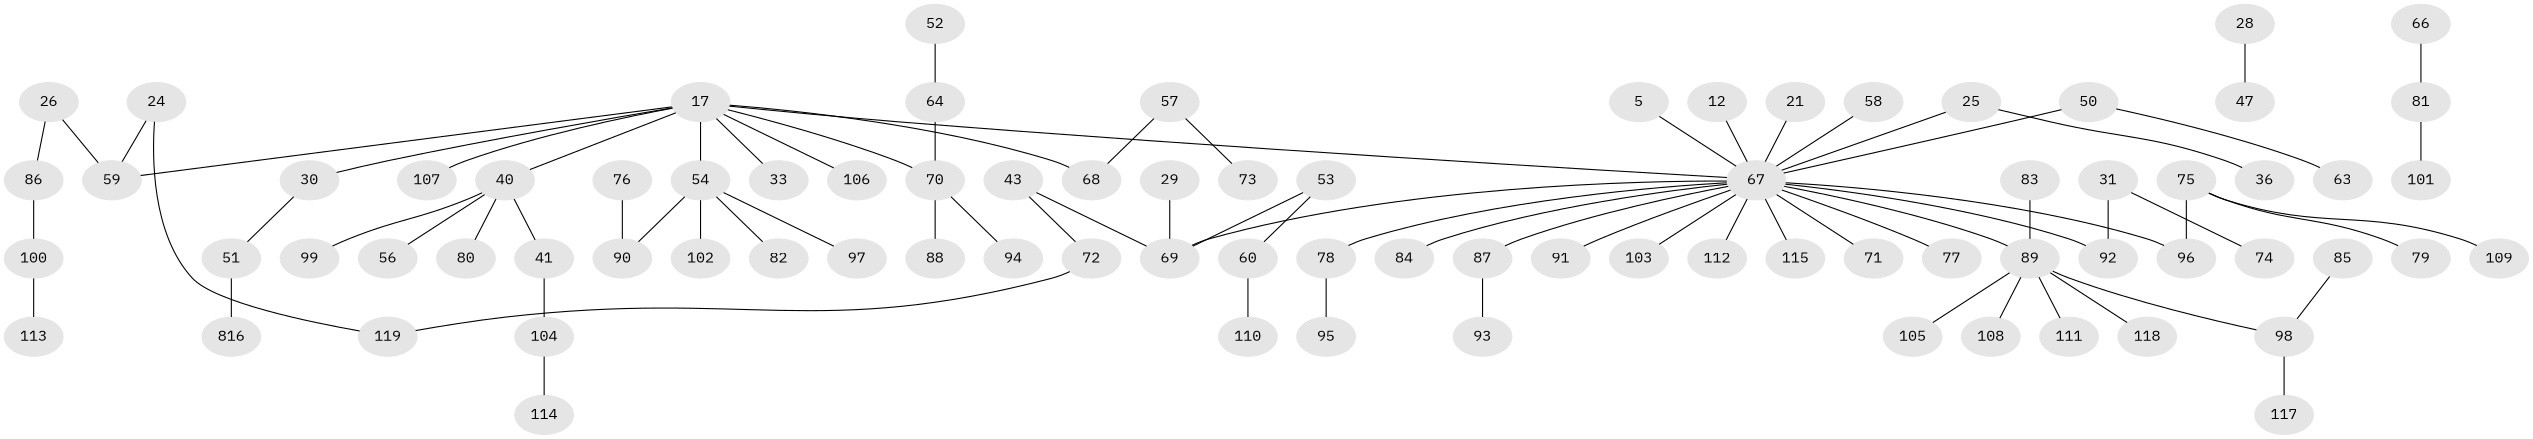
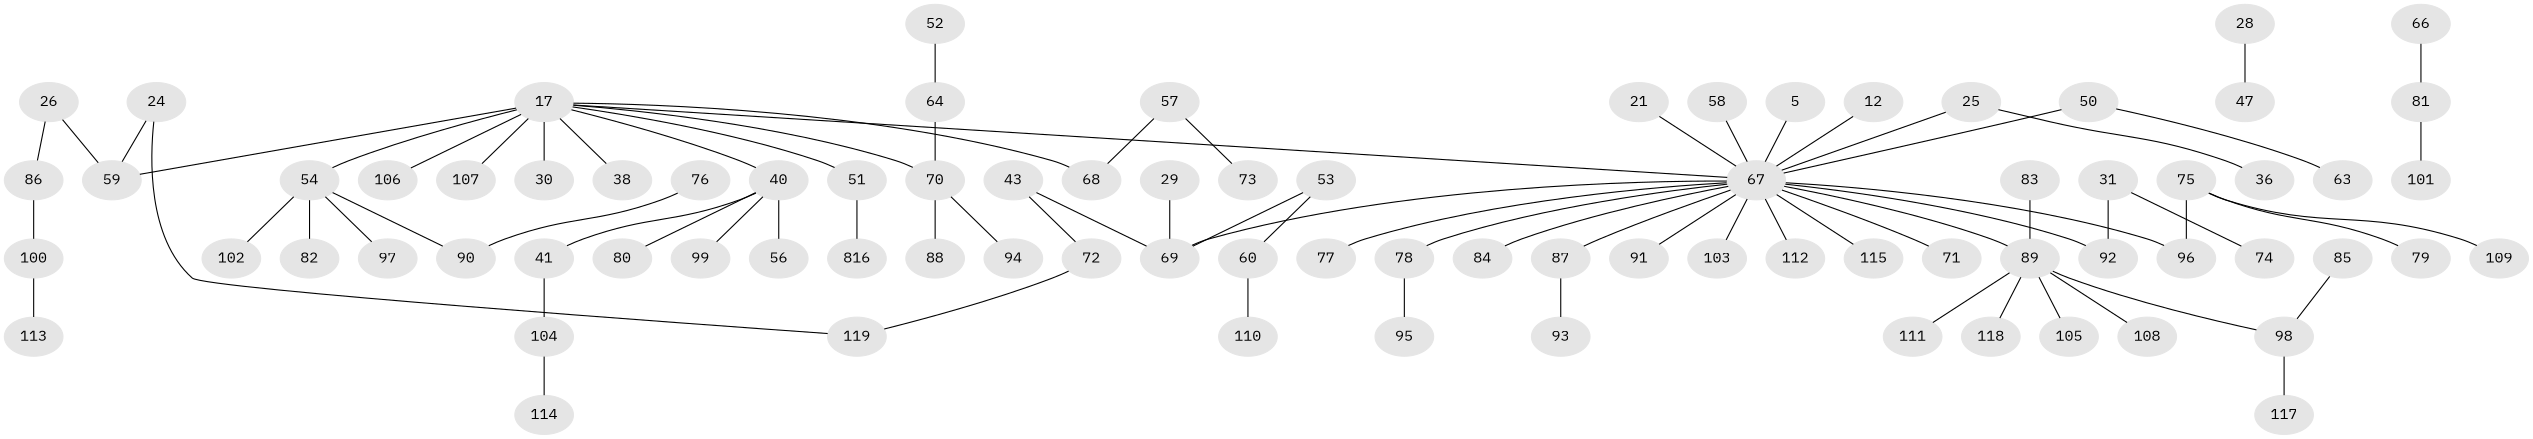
node "33": label "33" -> "38"
edge "30" -- "51": now "17" -- "51"
